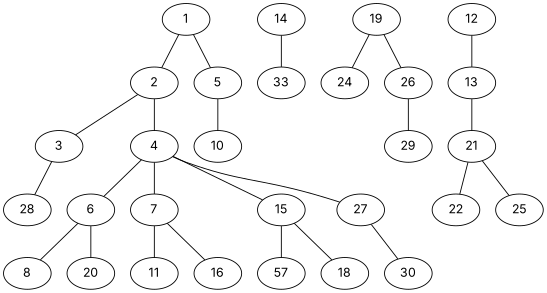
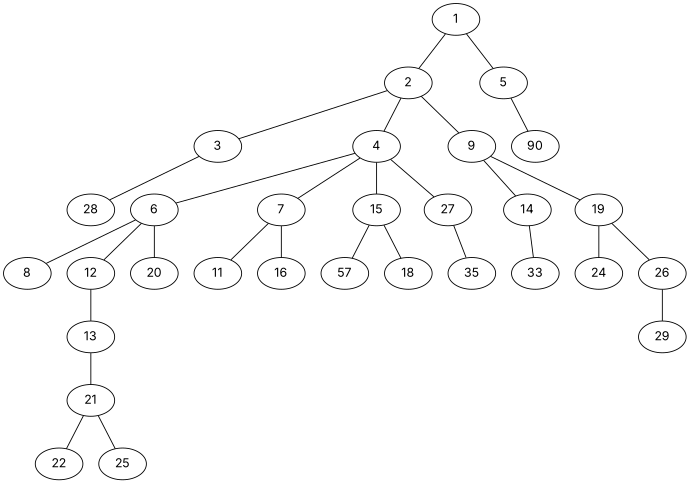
node "10": label "10" -> "90"
node "9": added
edge "6" -- "12": added
node "30": label "30" -> "35"
